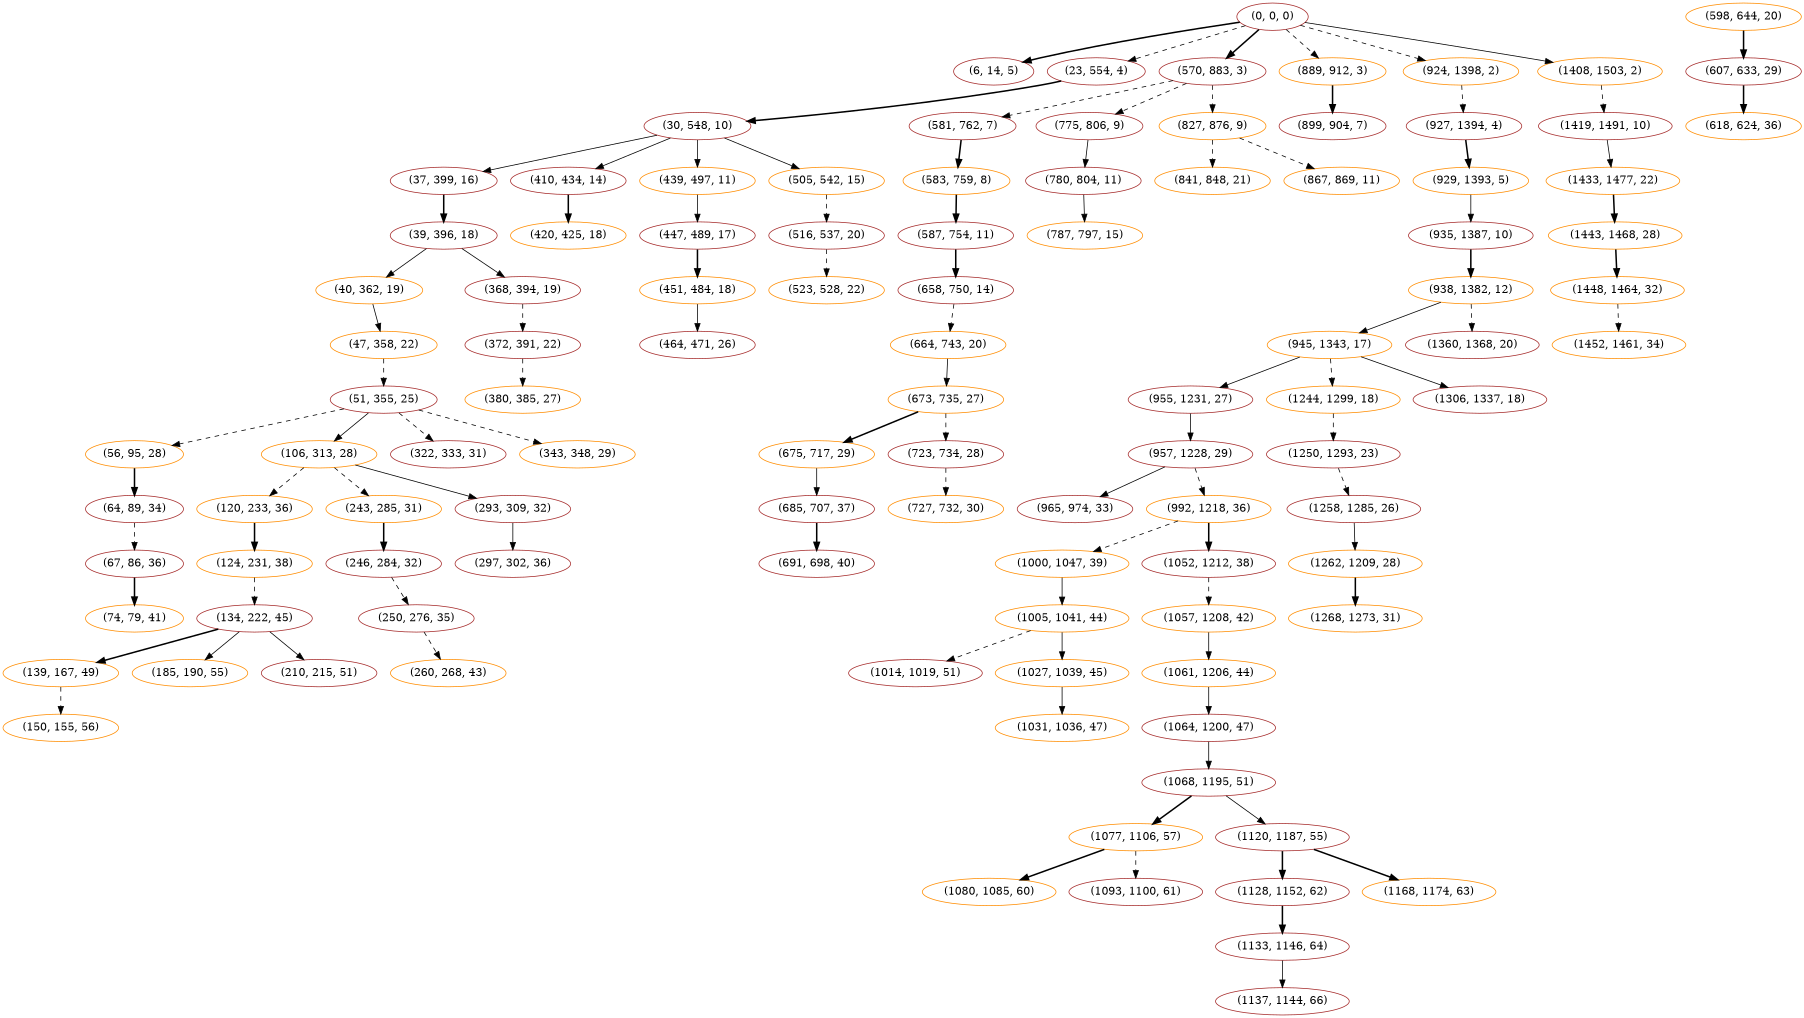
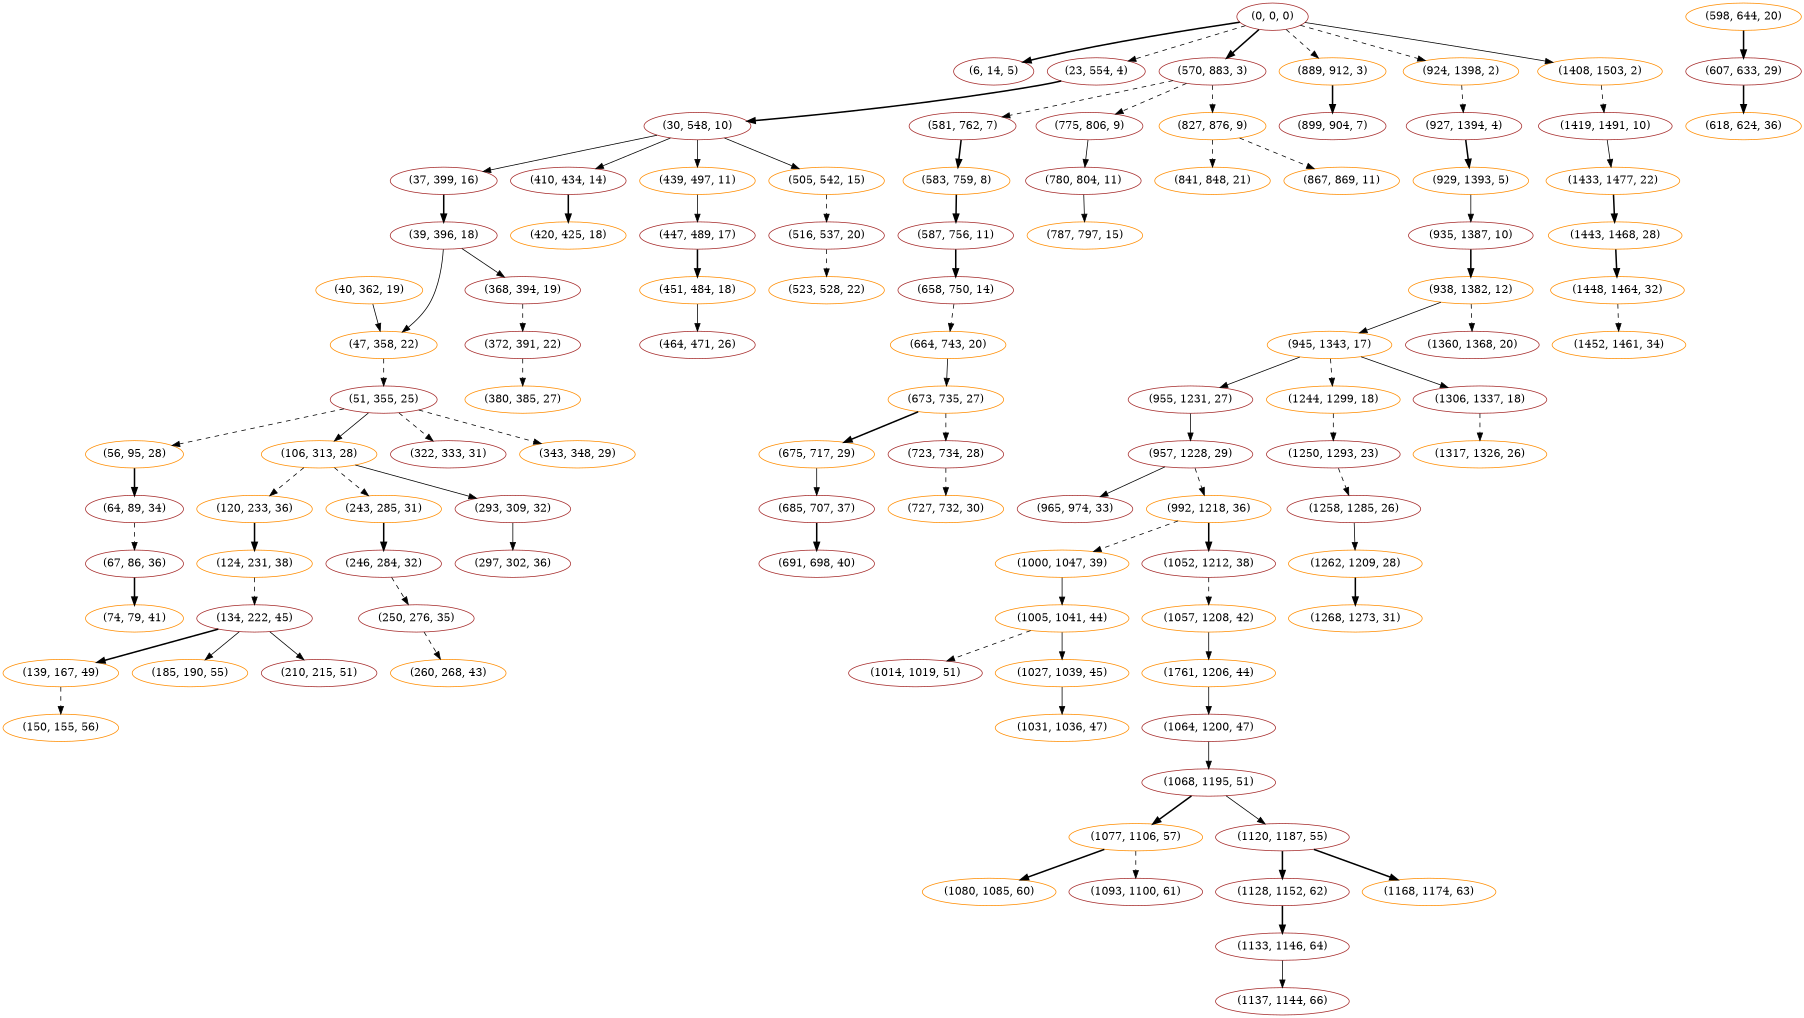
node "(587, 754, 11)": label "(587, 754, 11)" -> "(587, 756, 11)"
edge "(39, 396, 18)" -> "(40, 362, 19)": now "(39, 396, 18)" -> "(47, 358, 22)"
node "(1317, 1326, 26)": added
node "(1061, 1206, 44)": label "(1061, 1206, 44)" -> "(1761, 1206, 44)"
